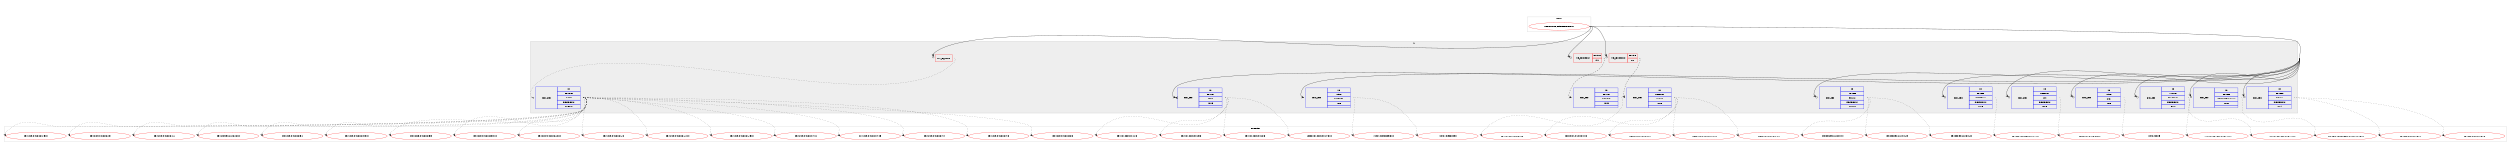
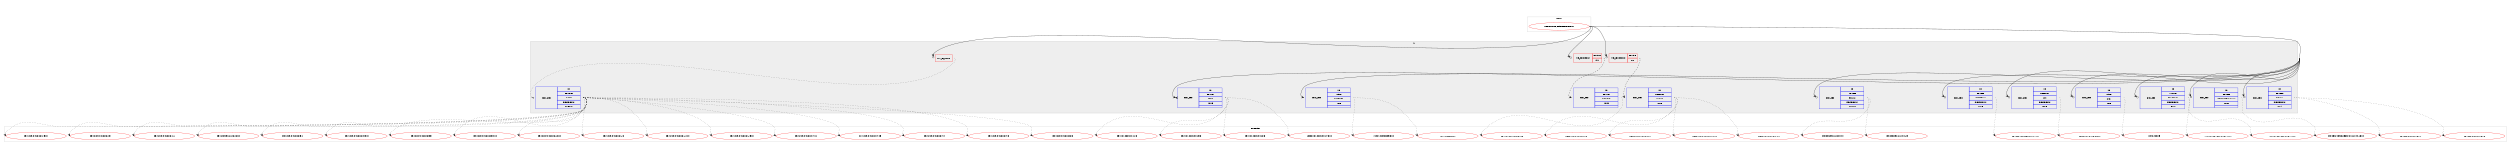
node "dev-none/python-3.5.5": label "dev-none/python-3.5.5" -> "dev-lang/python-3.5.5"
node "virtual/pkgconfig-1": label "virtual/pkgconfig-1" -> "raul/pkgconfig-1"
node "boost-libs/alsa-lib-1.1.8": label "boost-libs/alsa-lib-1.1.8" -> "media-libs/alsa-lib-1.1.8"
node "dev-cpp/gtkmm-3.24.0": removed
node "dev-cpp/libgnomecanvasmm-2.26.0-r1": label "dev-cpp/libgnomecanvasmm-2.26.0-r1" -> "dev-cpp/libgnomecanvasmm-2.24.0-r1"
